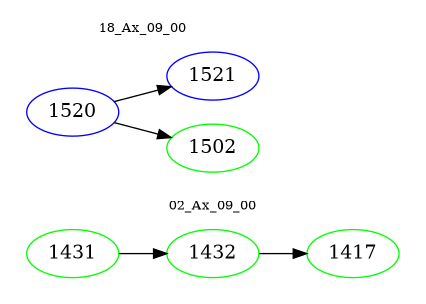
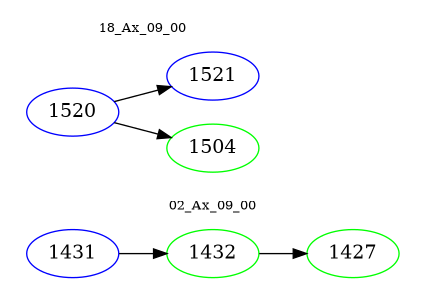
node "1502": label "1502" -> "1504"
node "1431": color green -> blue
node "1417": label "1417" -> "1427"
